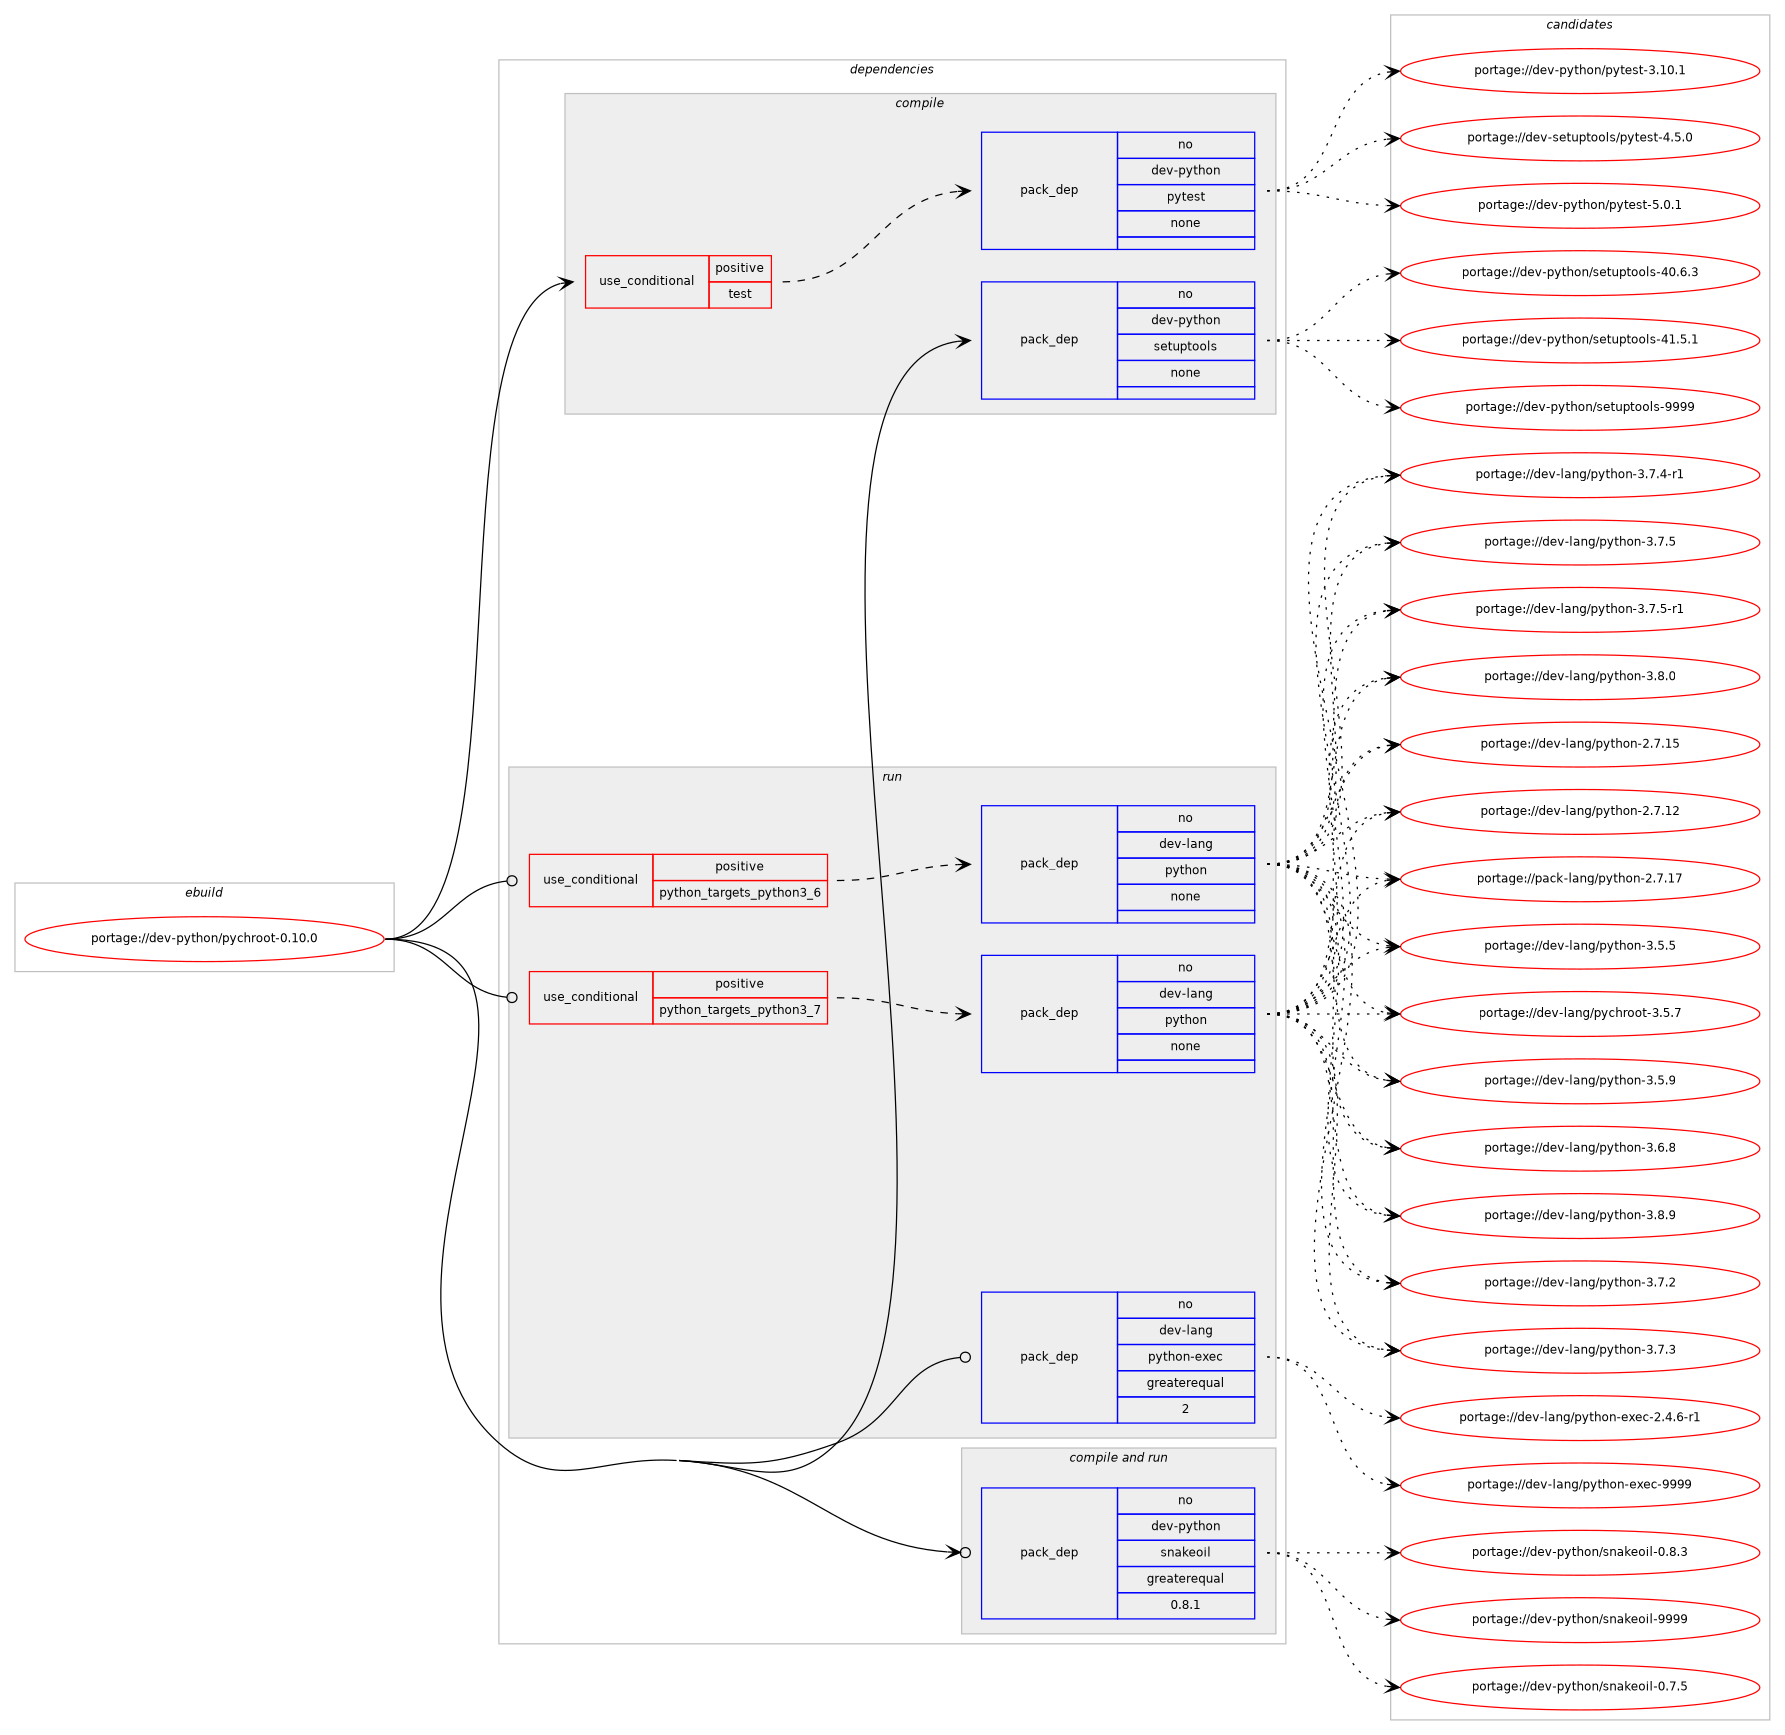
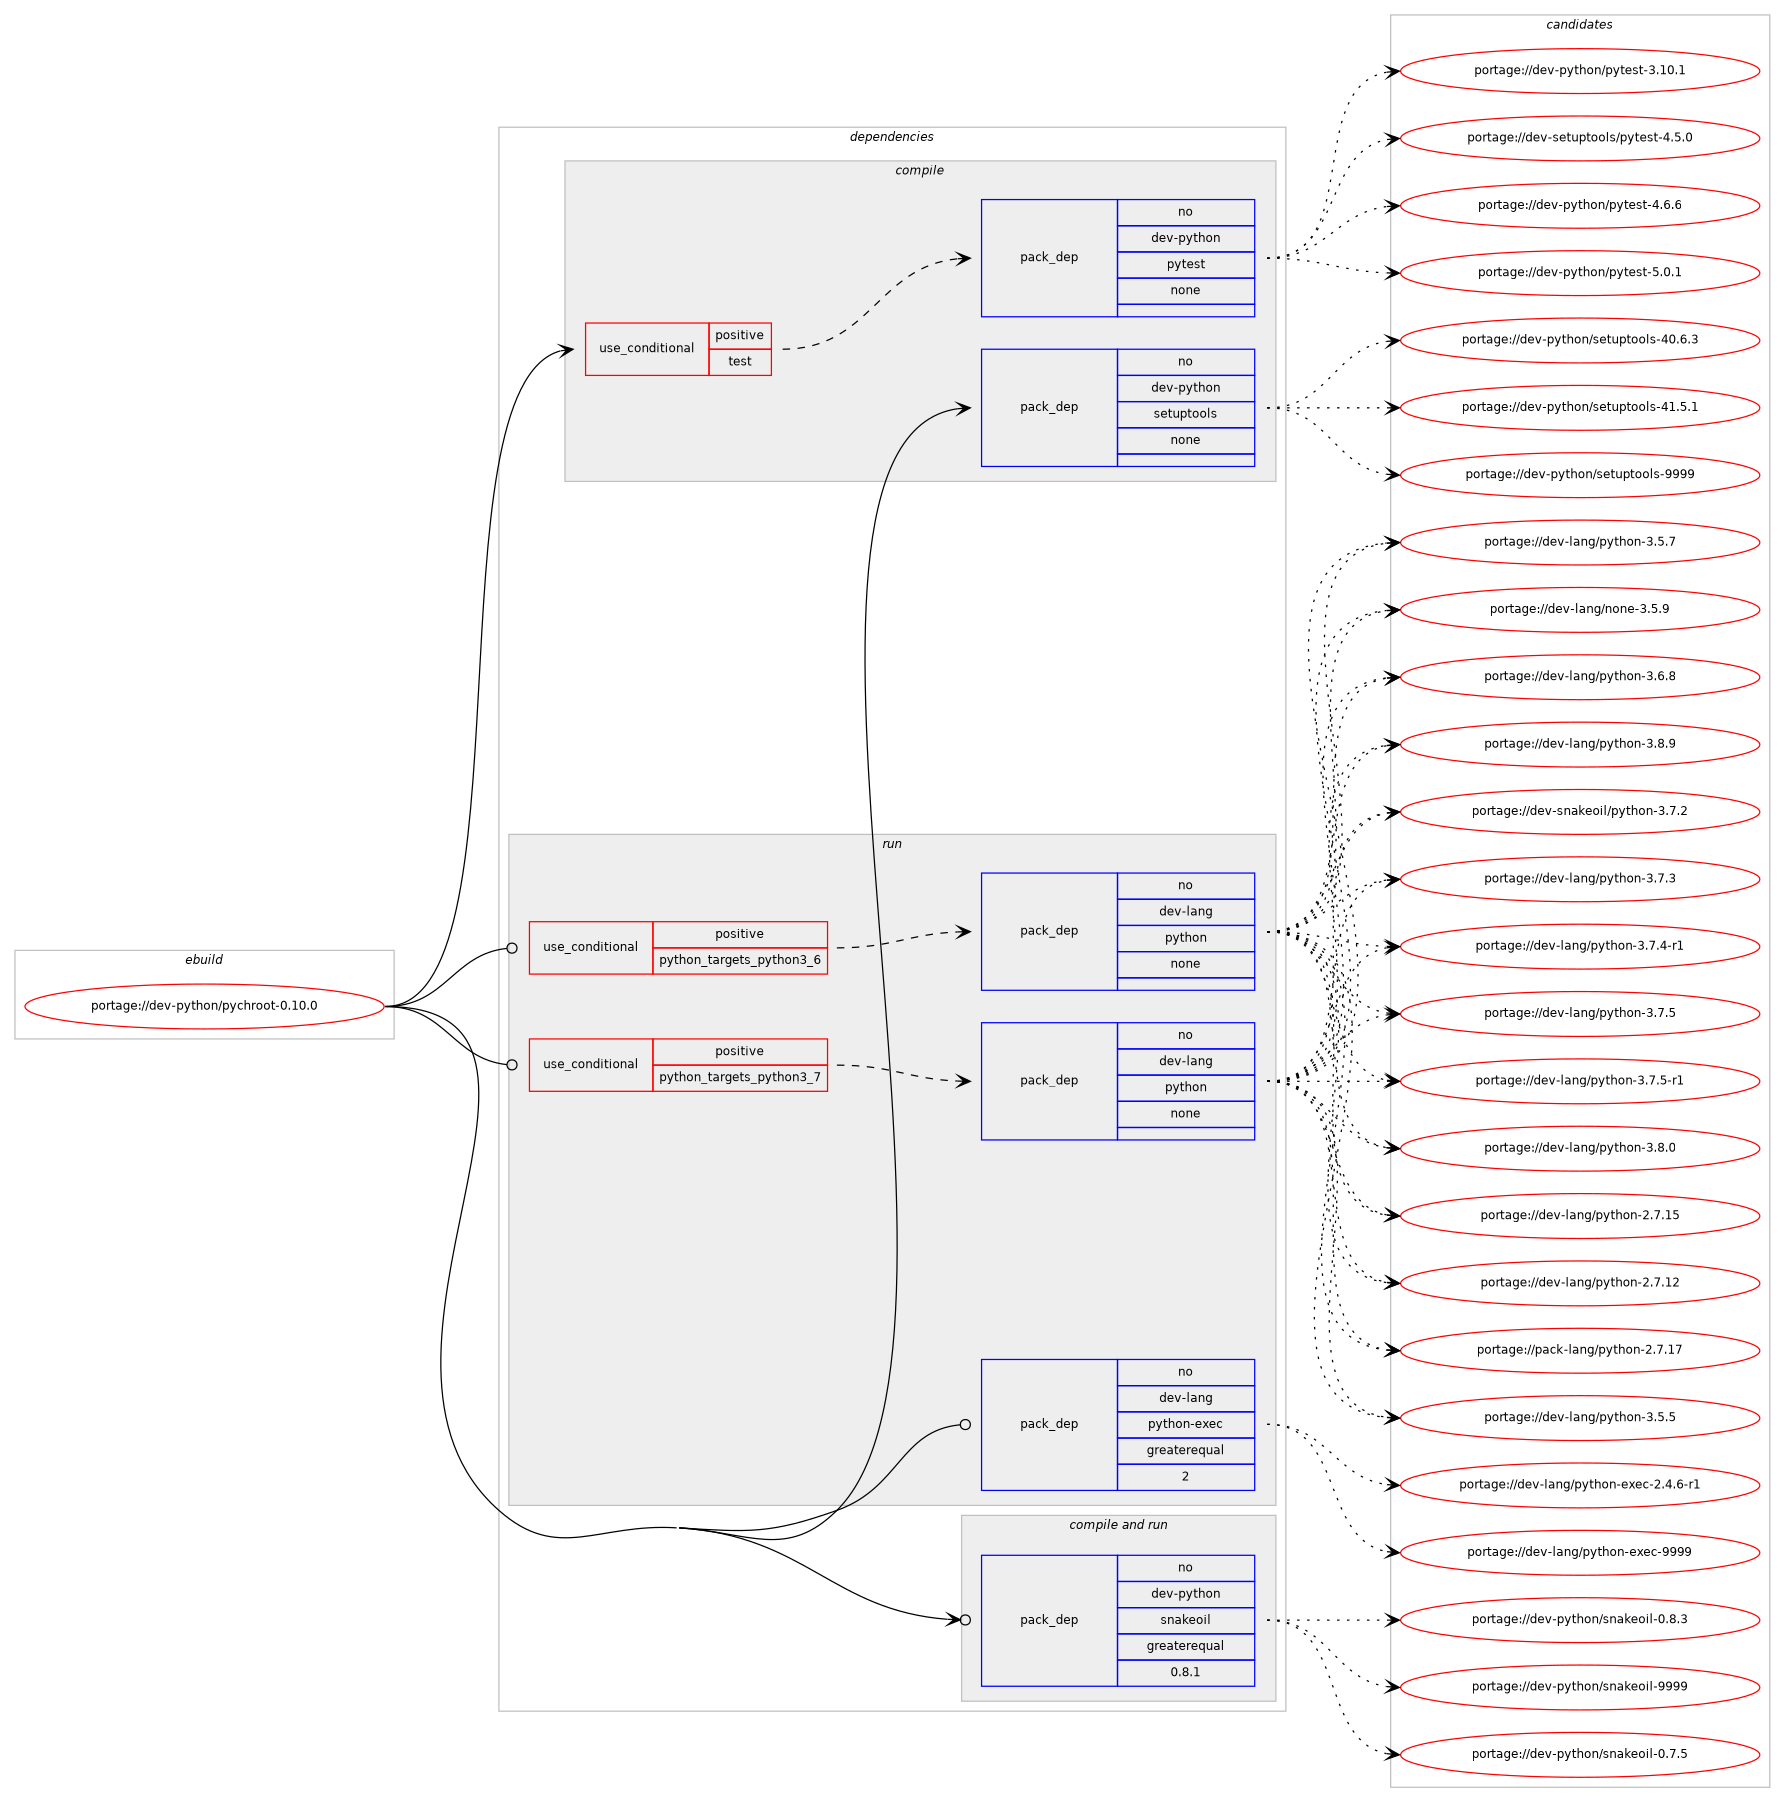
node "portage://dev-python/pytest-4.6.6": added
node "portage://dev-lang/pychroot-3.5.7": label "portage://dev-lang/pychroot-3.5.7" -> "portage://dev-lang/python-3.5.7"
node "portage://dev-lang/python-3.5.9": label "portage://dev-lang/python-3.5.9" -> "portage://dev-lang/none-3.5.9"
node "portage://dev-lang/python-3.7.2": label "portage://dev-lang/python-3.7.2" -> "portage://dev-snakeoil/python-3.7.2"
